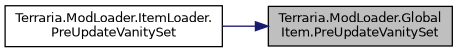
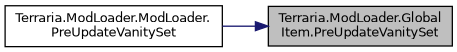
node "Terraria.ModLoader.ItemLoader. PreUpdateVanitySet": label "Terraria.ModLoader.ItemLoader. PreUpdateVanitySet" -> "Terraria.ModLoader.ModLoader. PreUpdateVanitySet"
